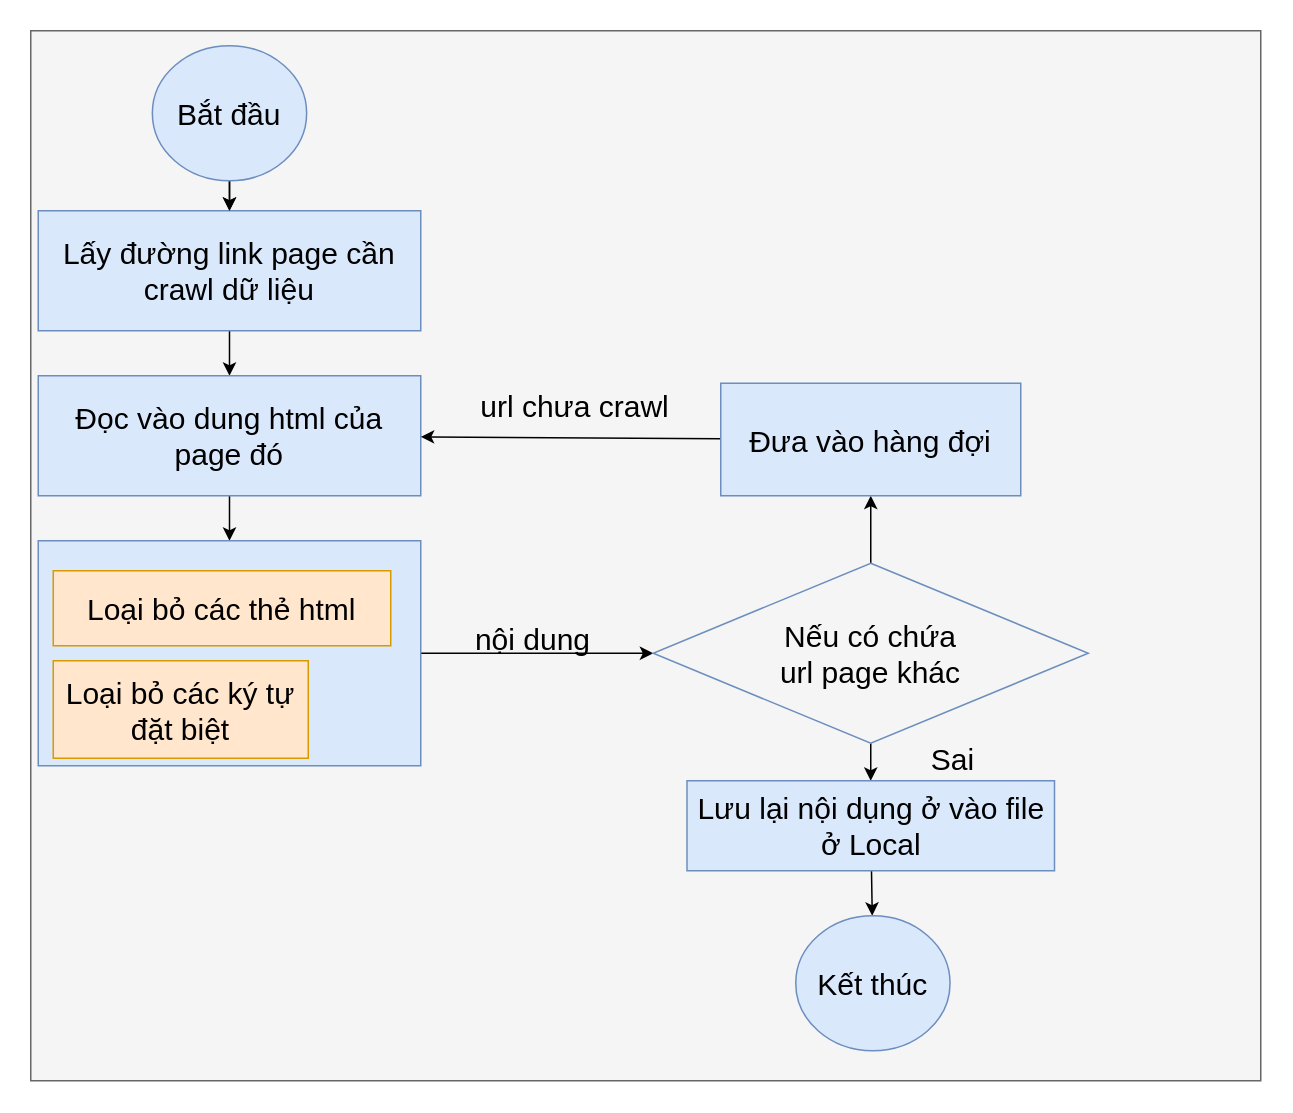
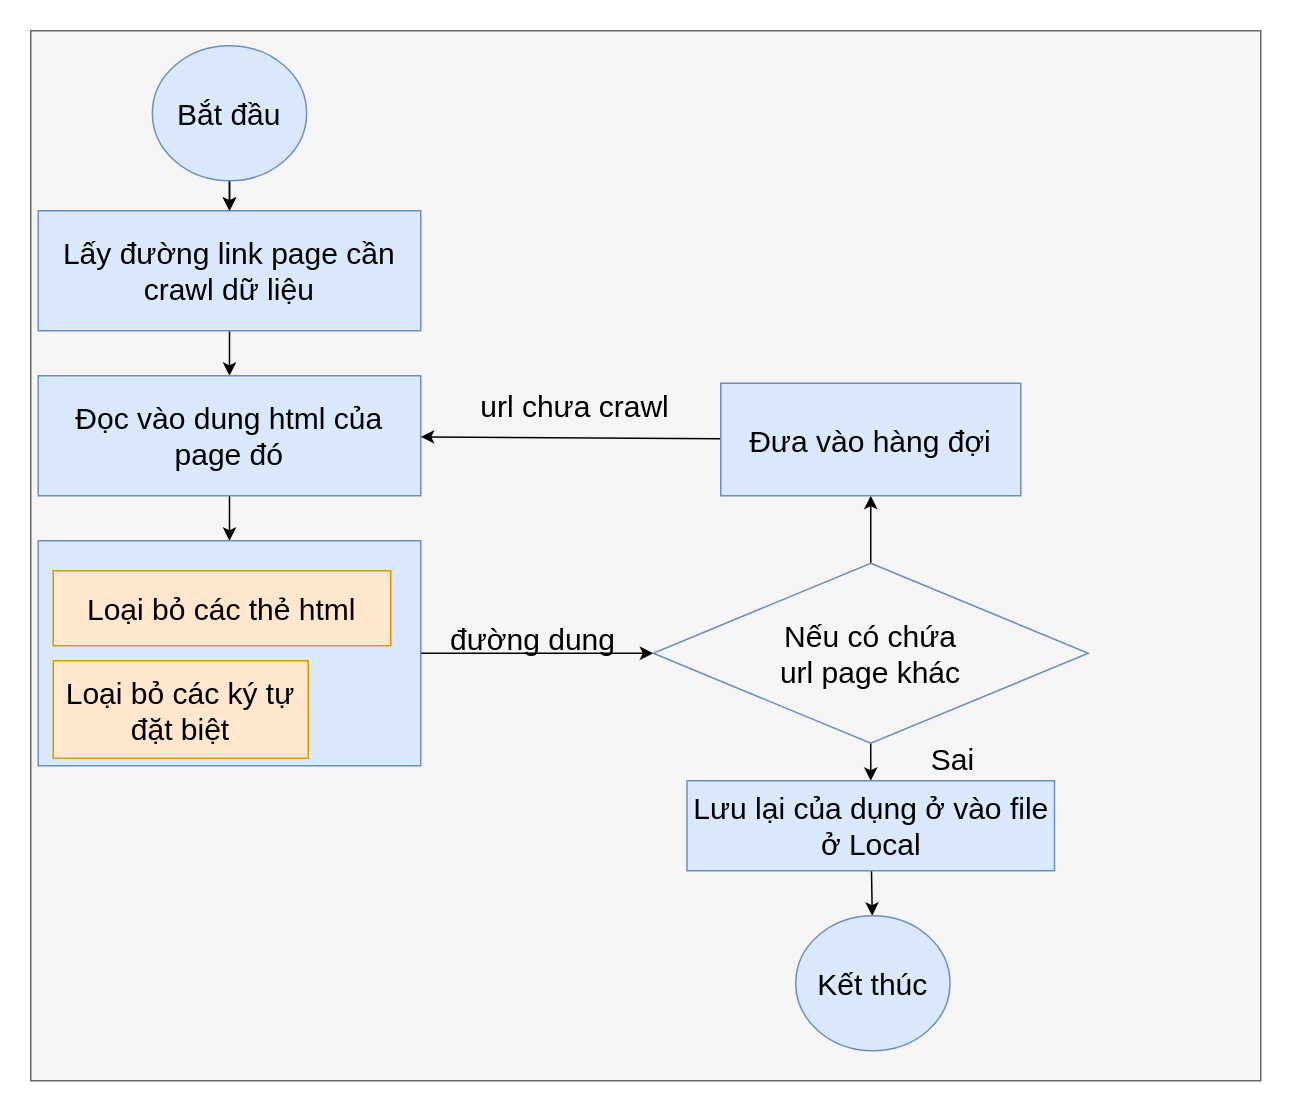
node "nội dung": label "nội dung" -> "đường dung"
node "Lưu lại nội dụng ở vào file ở Local": label "Lưu lại nội dụng ở vào file ở Local" -> "Lưu lại của dụng ở vào file ở Local"
